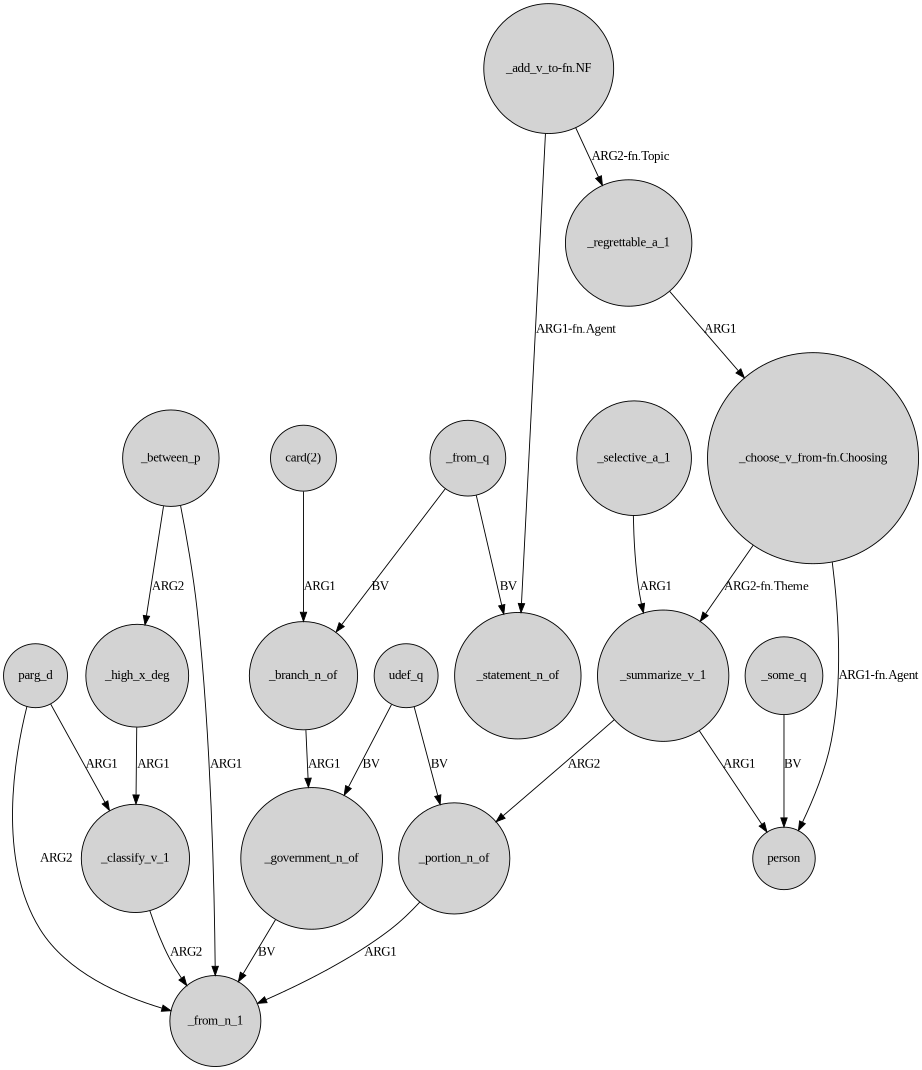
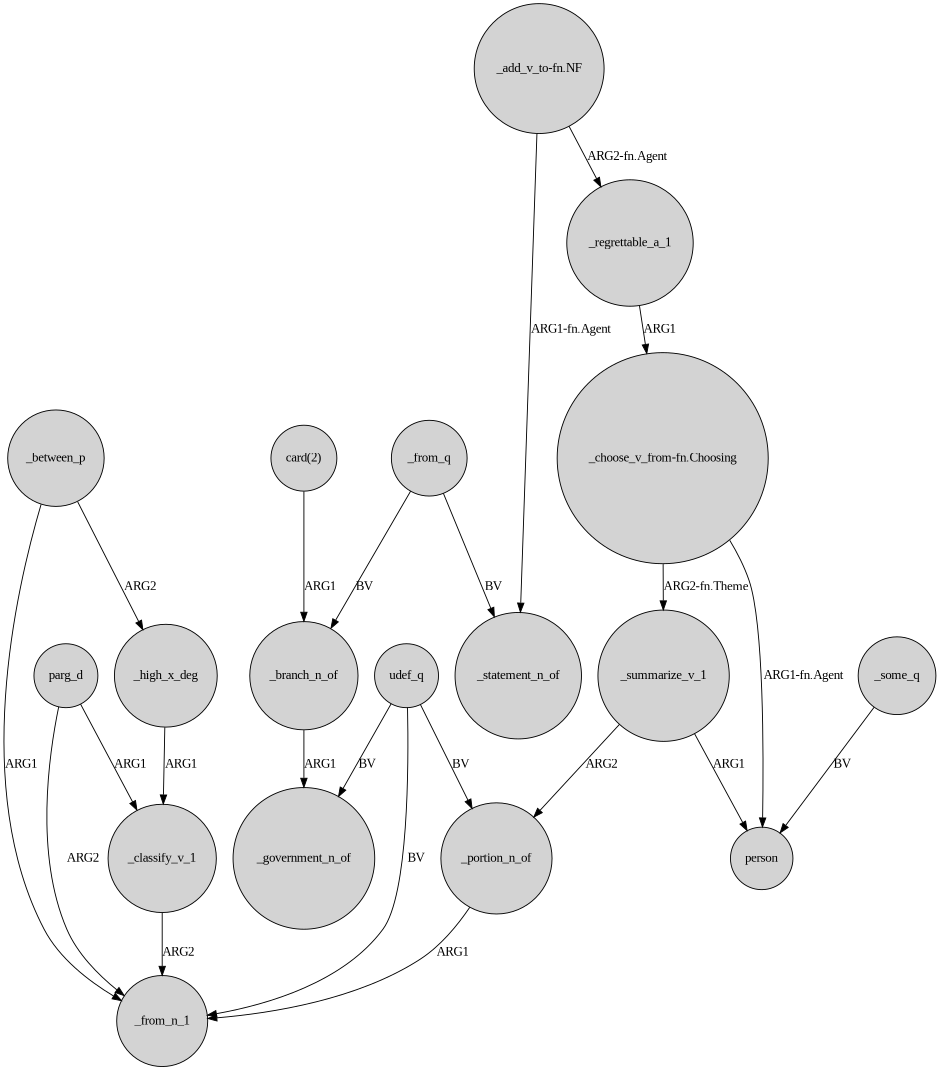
edge "_add_v_to-fn.NF" -> "_regrettable_a_1": label "ARG2-fn.Topic" -> "ARG2-fn.Agent"
node "_selective_a_1": removed
edge "_government_n_of" -> "_from_n_1": now "udef_q" -> "_from_n_1"
